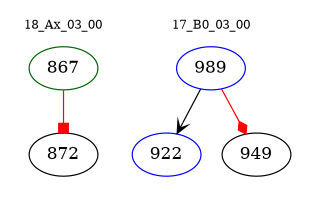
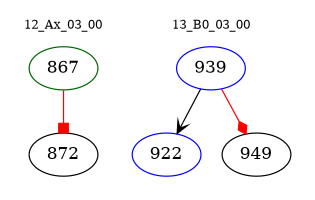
cluster "18_Ax_03_00": label "18_Ax_03_00" -> "12_Ax_03_00"
cluster "17_B0_03_00": label "17_B0_03_00" -> "13_B0_03_00"
node "989": label "989" -> "939"
